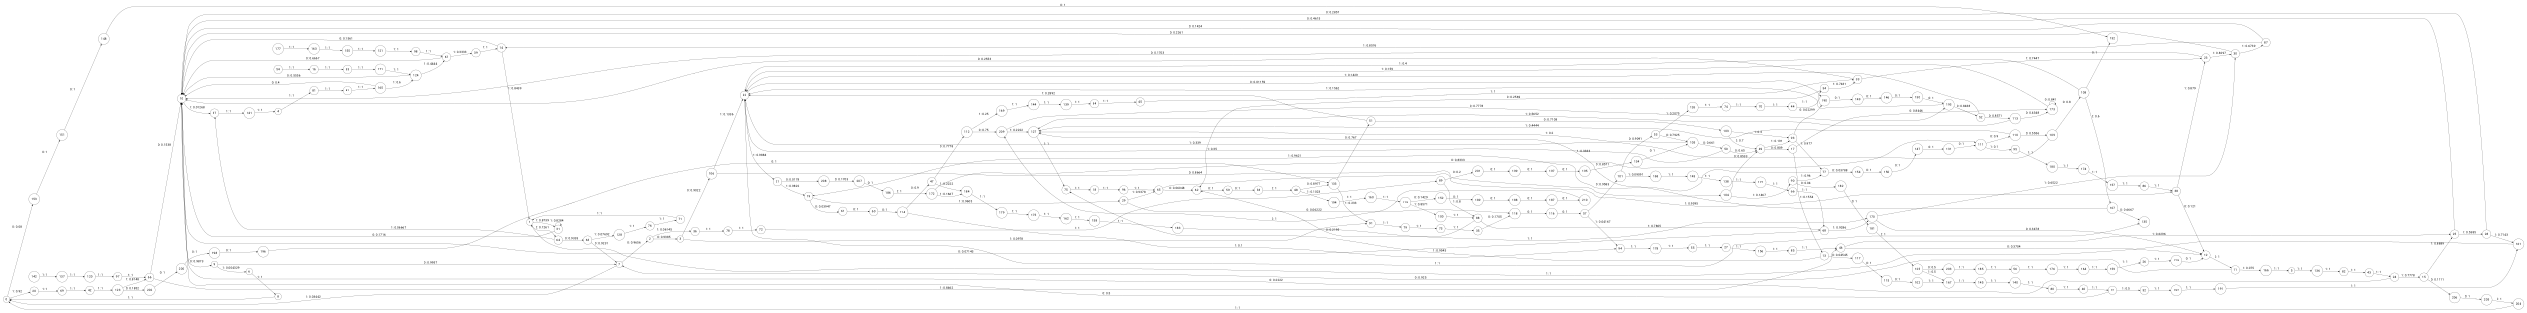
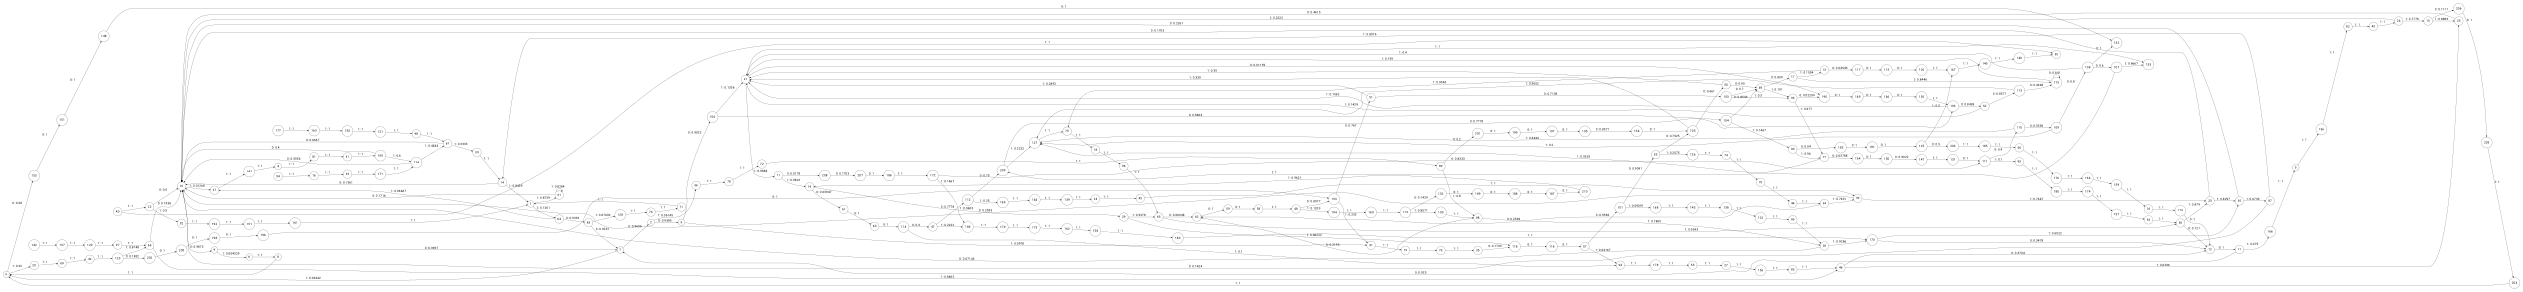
edge "150" -> "147": label "0: 1        " -> "0: 0.9022   "
node "28": removed
edge "80" -> "40": reversed
